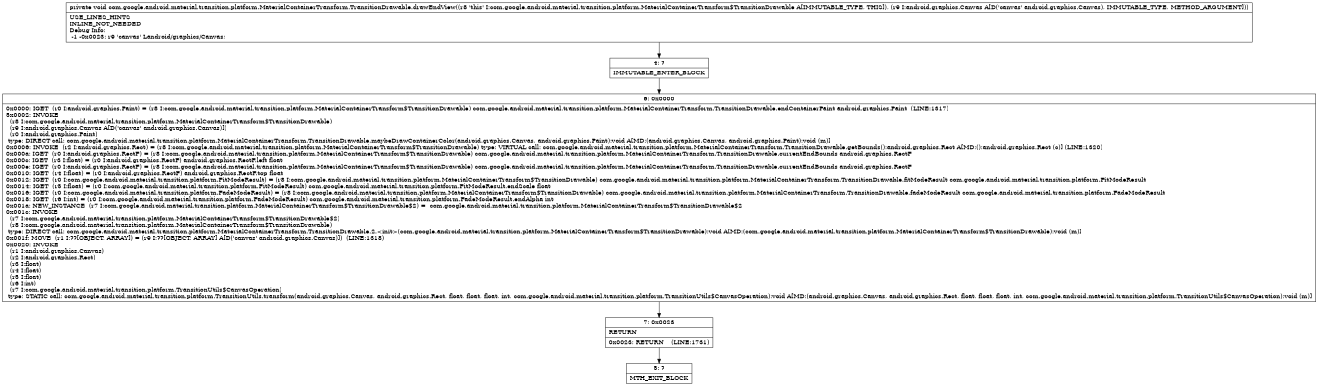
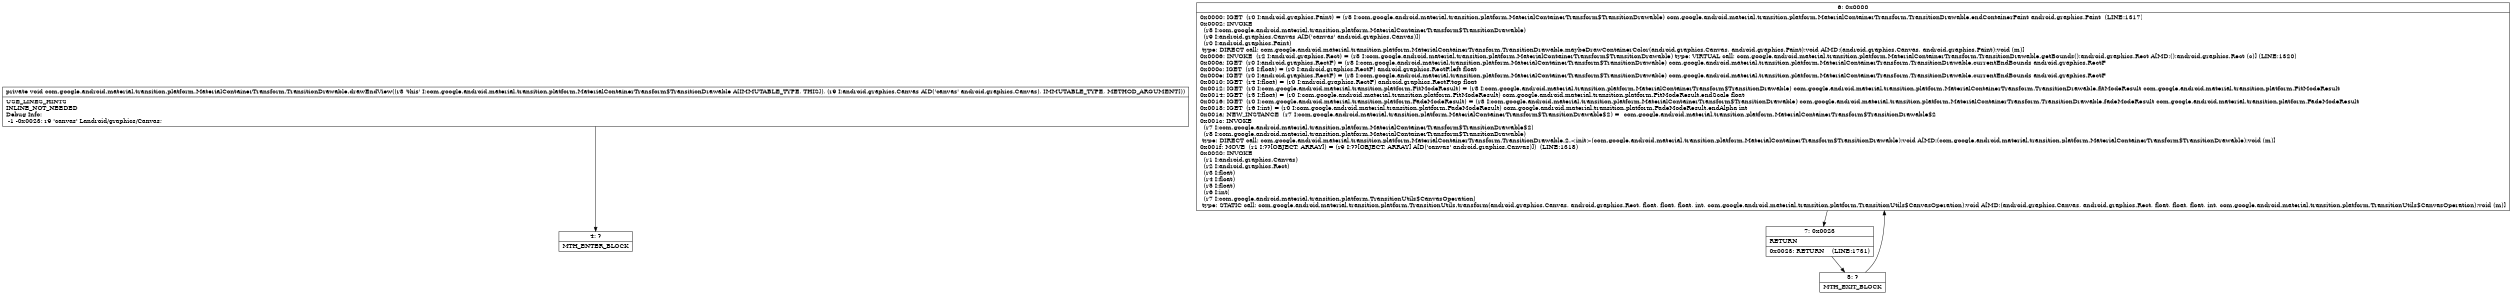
node "4: ?": text "IMMUTABLE_ENTER_BLOCK" -> "MTH_ENTER_BLOCK"
edge "4: ?" -> "6: 0x0000": now "5: ?" -> "6: 0x0000"
node "6: 0x0000": text "5x0002: INVOKE" -> "0x0002: INVOKE"
